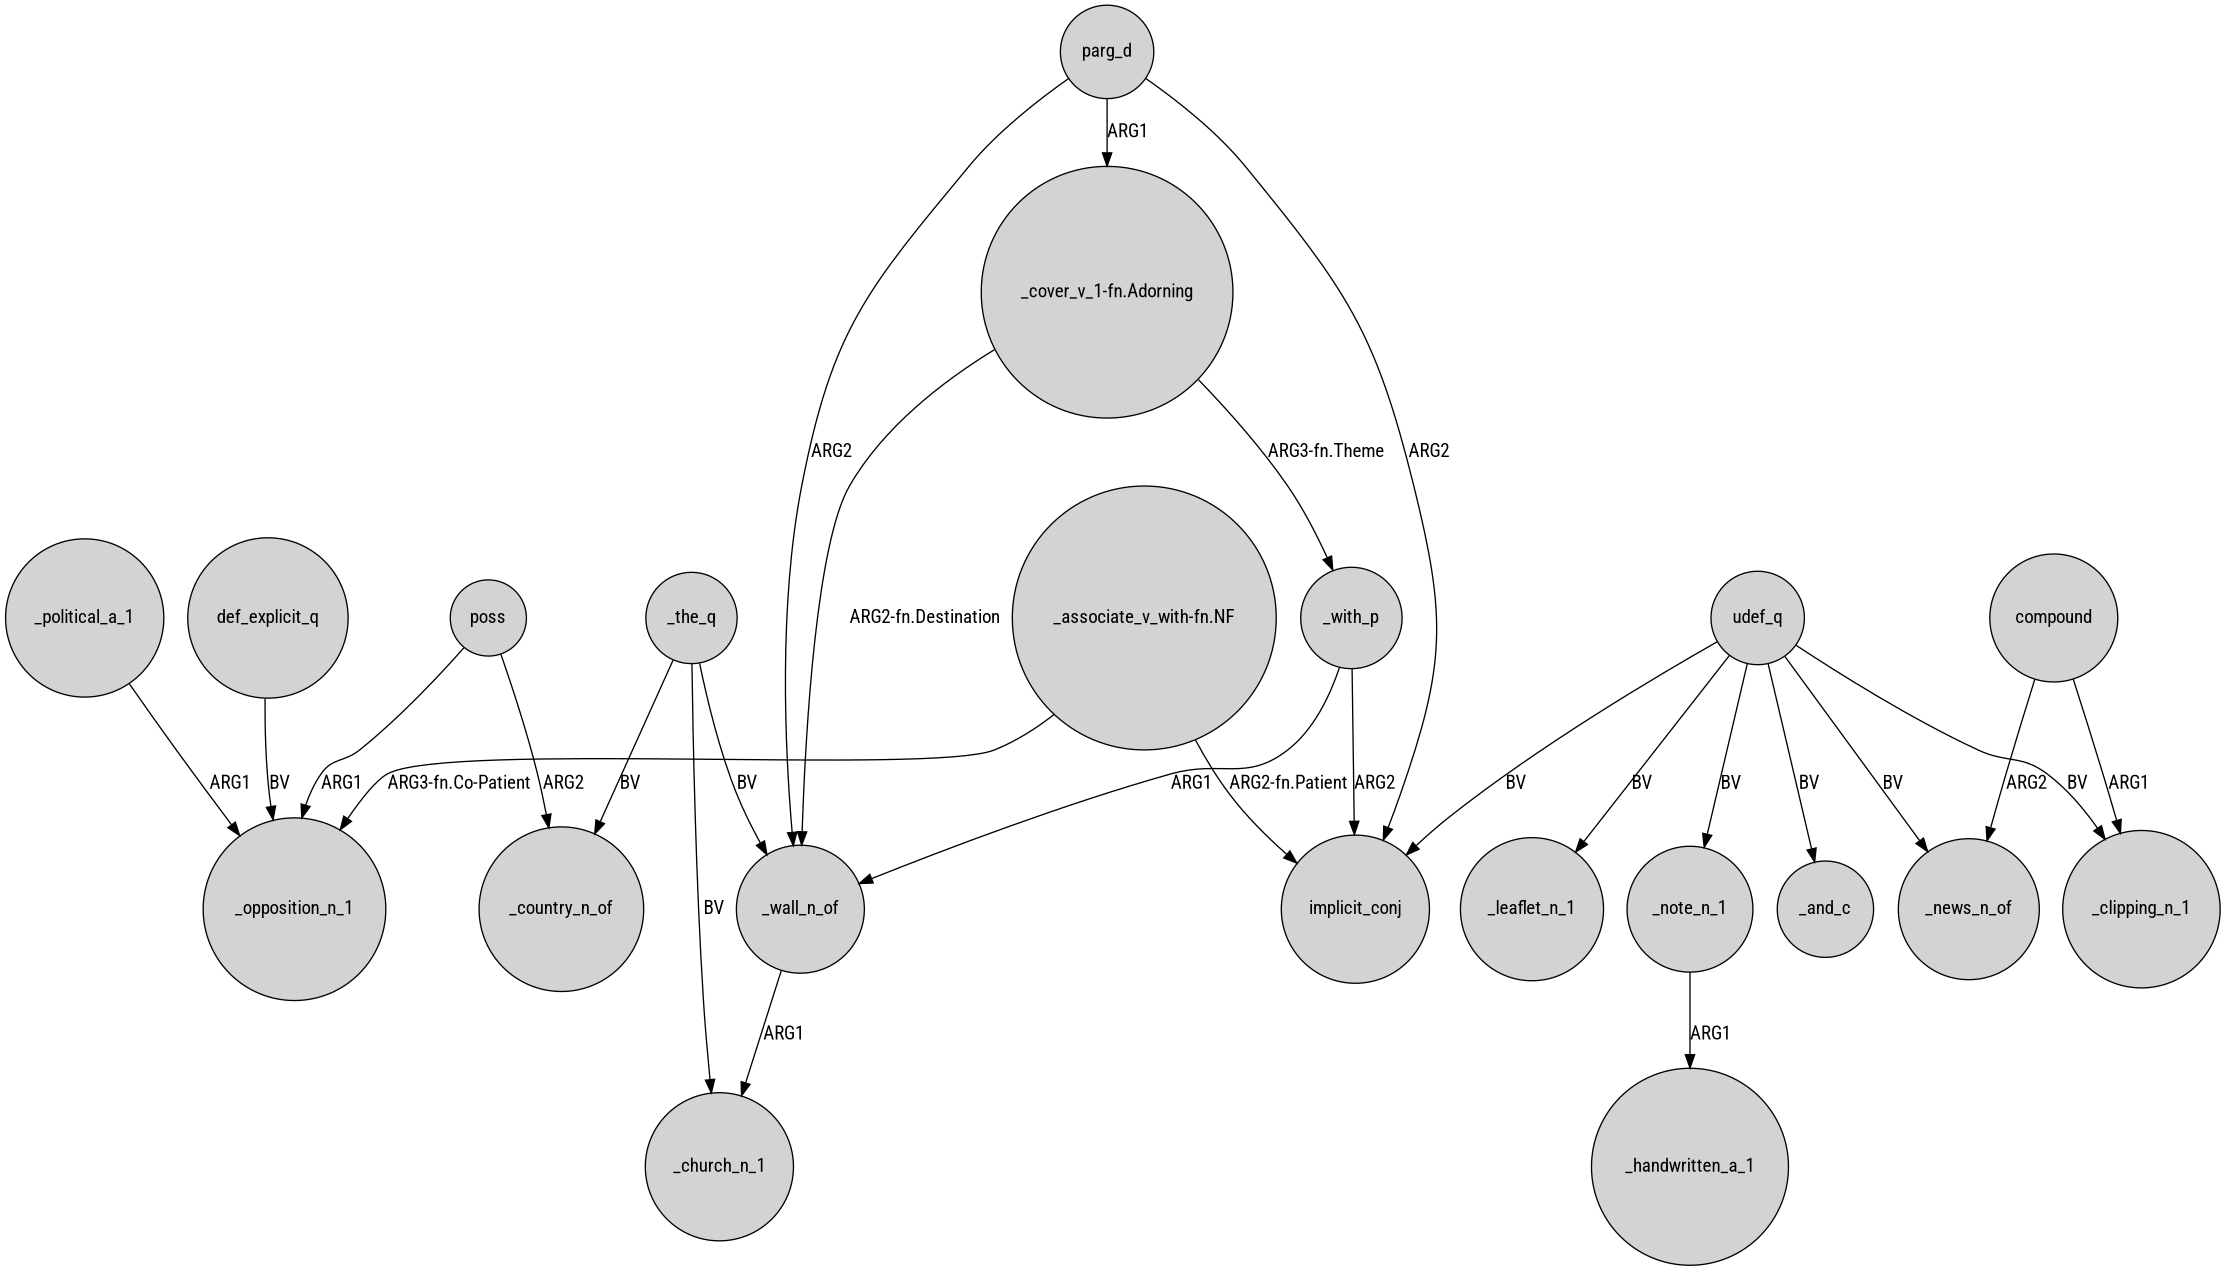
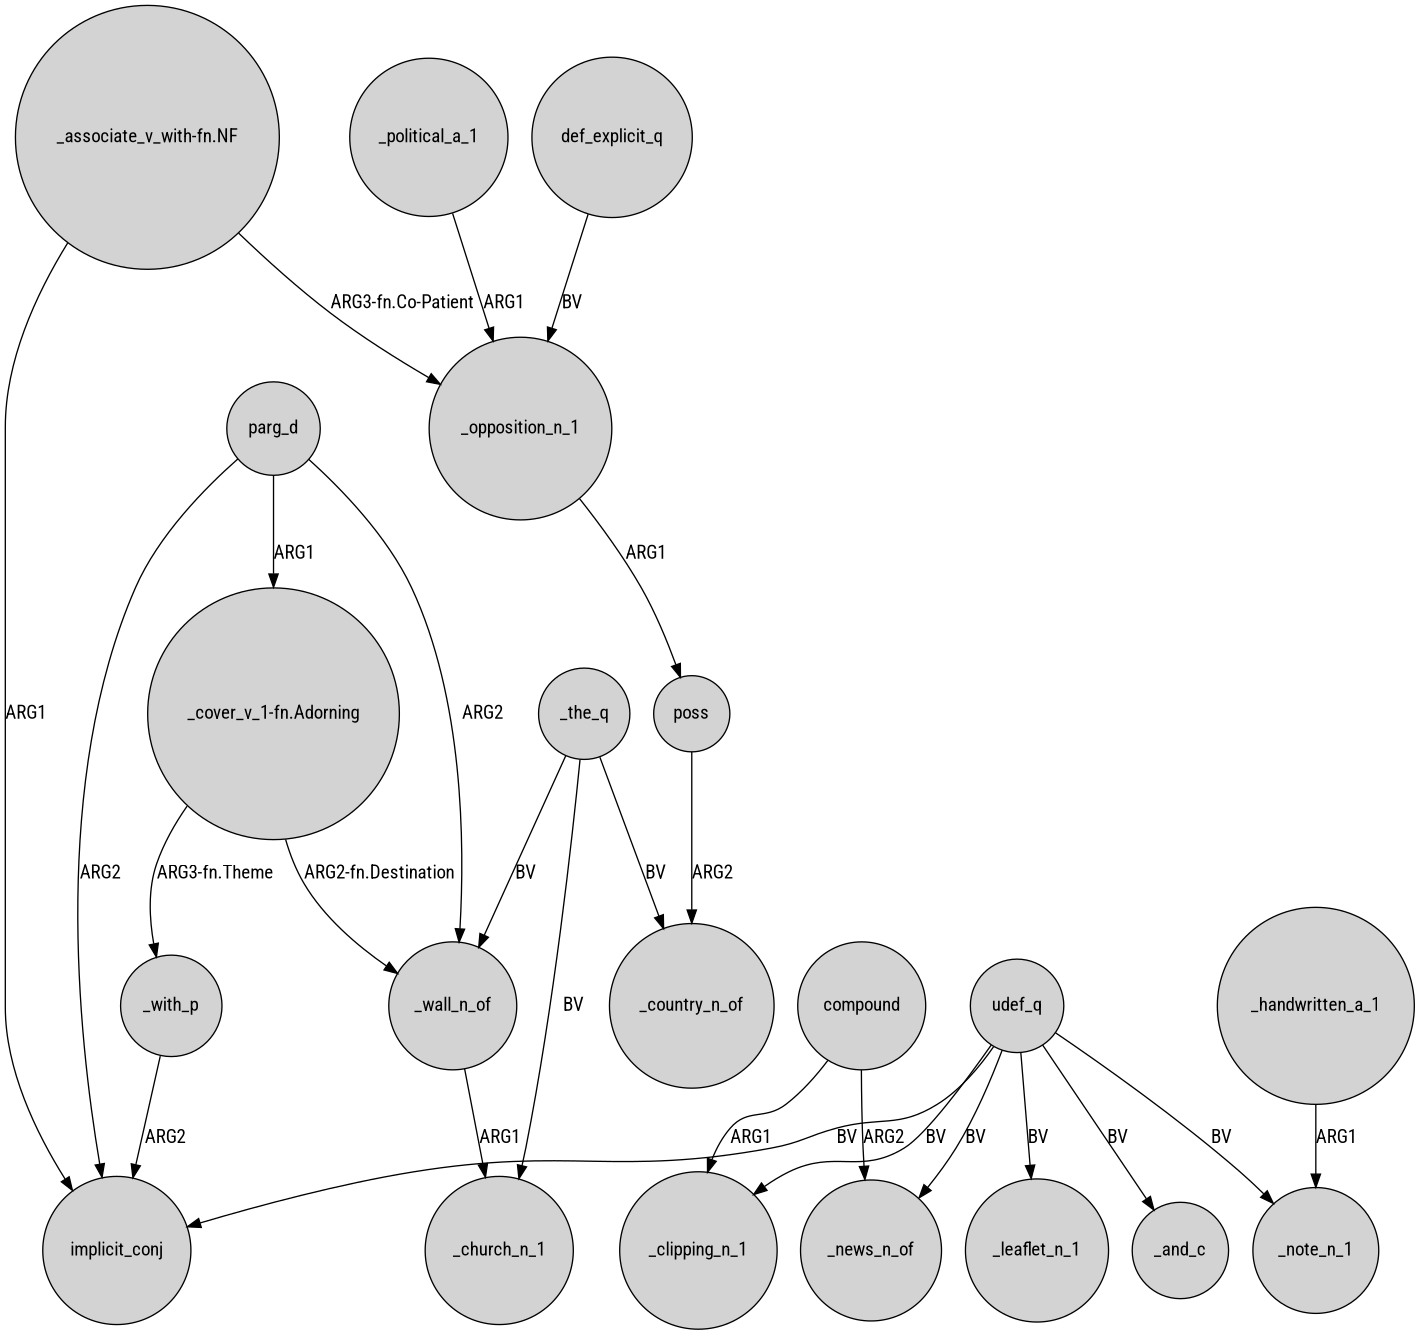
edge "poss" -> "_opposition_n_1": reversed
edge "_associate_v_with-fn.NF" -> "implicit_conj": label "ARG2-fn.Patient" -> "ARG1"
edge "_with_p" -> "_wall_n_of": removed, label "ARG1"
edge "_note_n_1" -> "_handwritten_a_1": reversed
